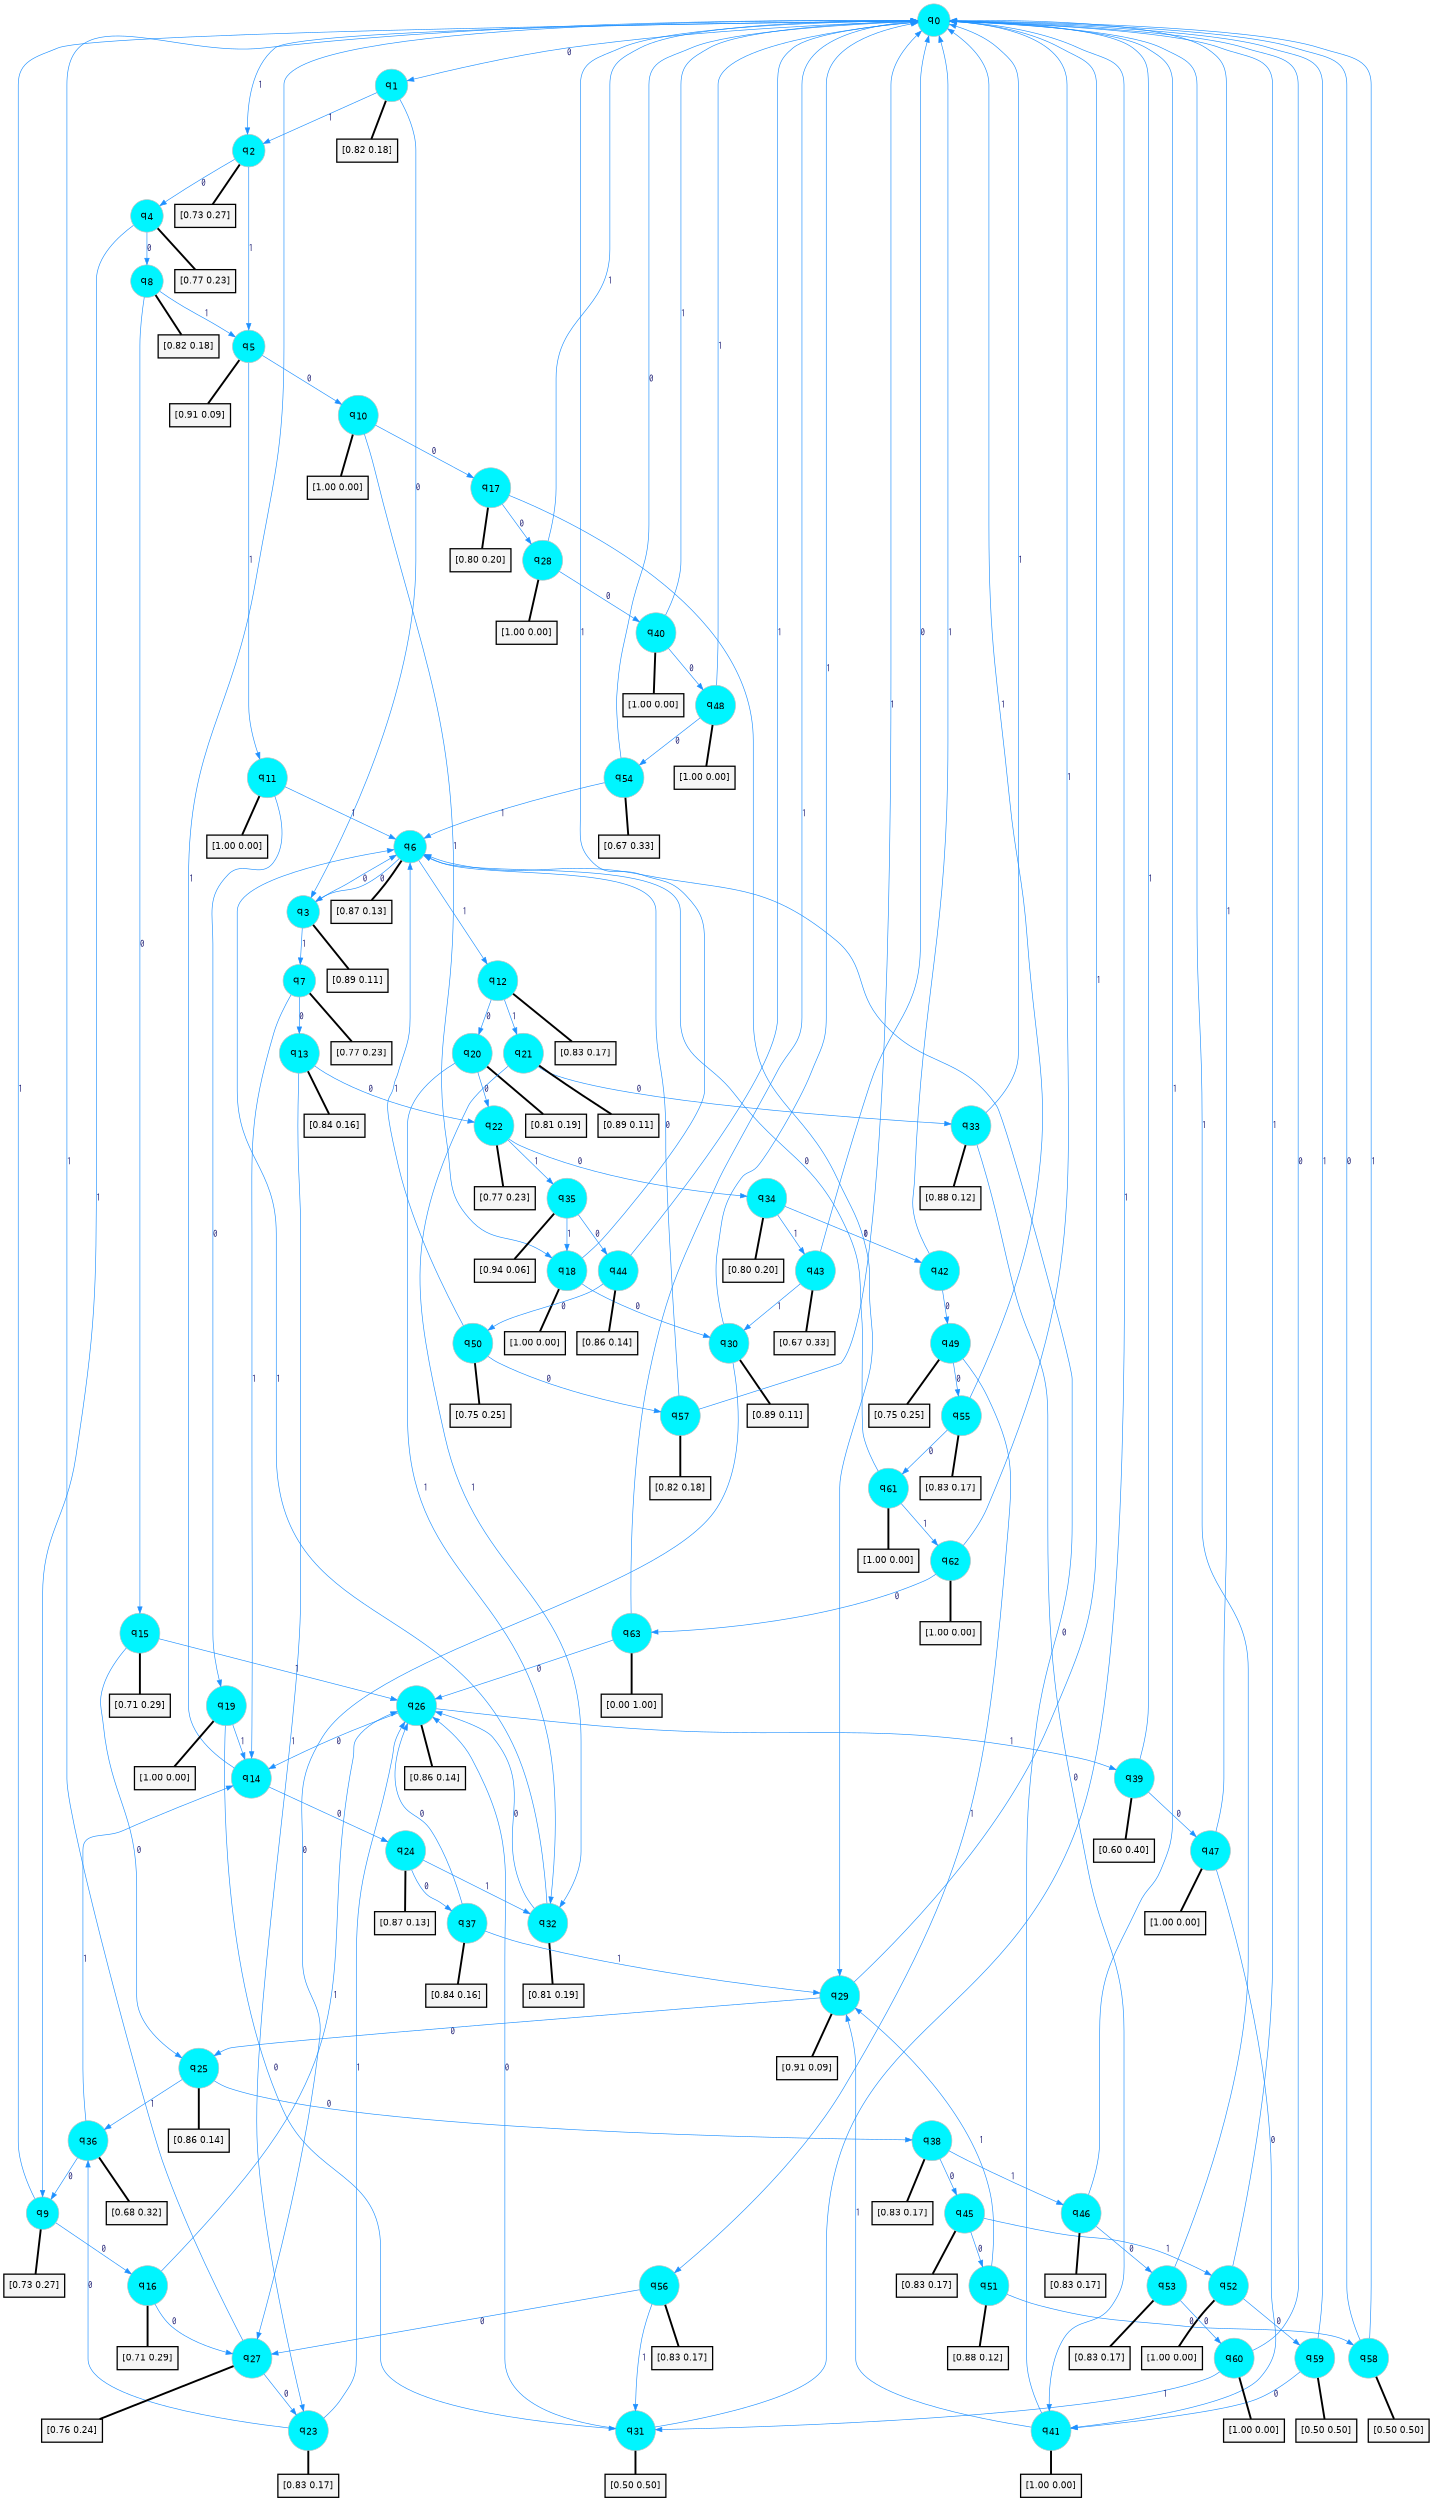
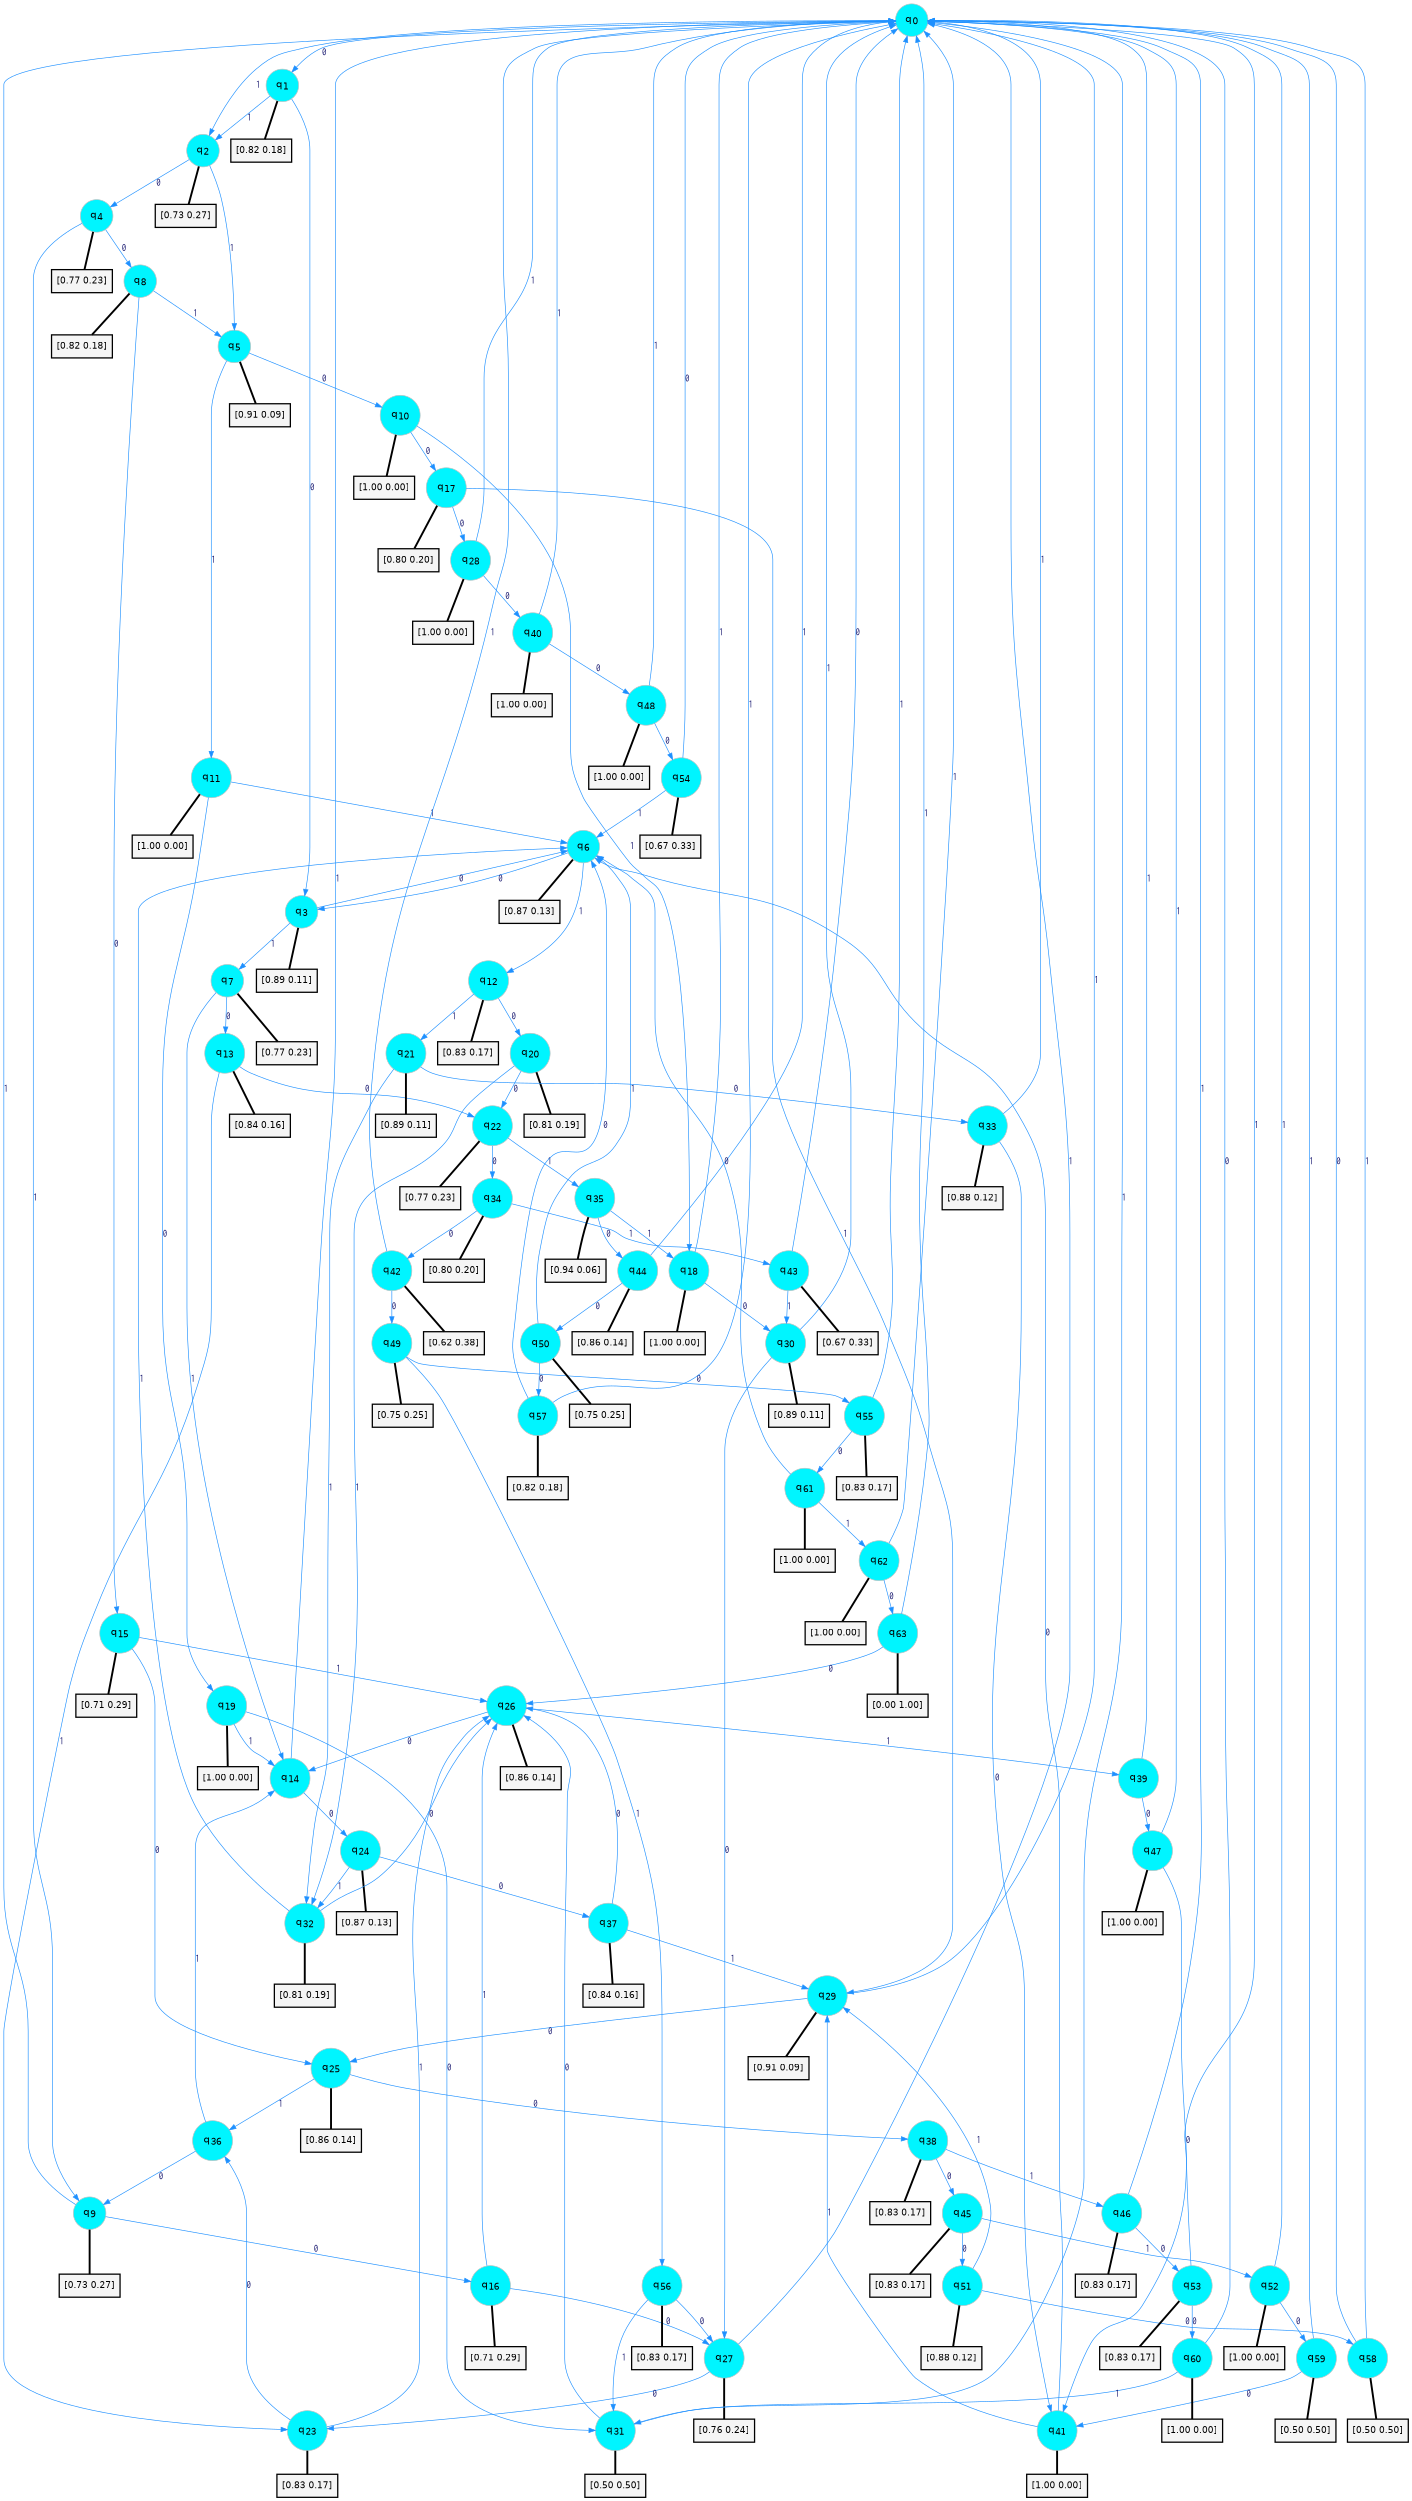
node "[0.62 0.38]": added
node "[0.60 0.40]": removed
node "[0.68 0.32]": removed
